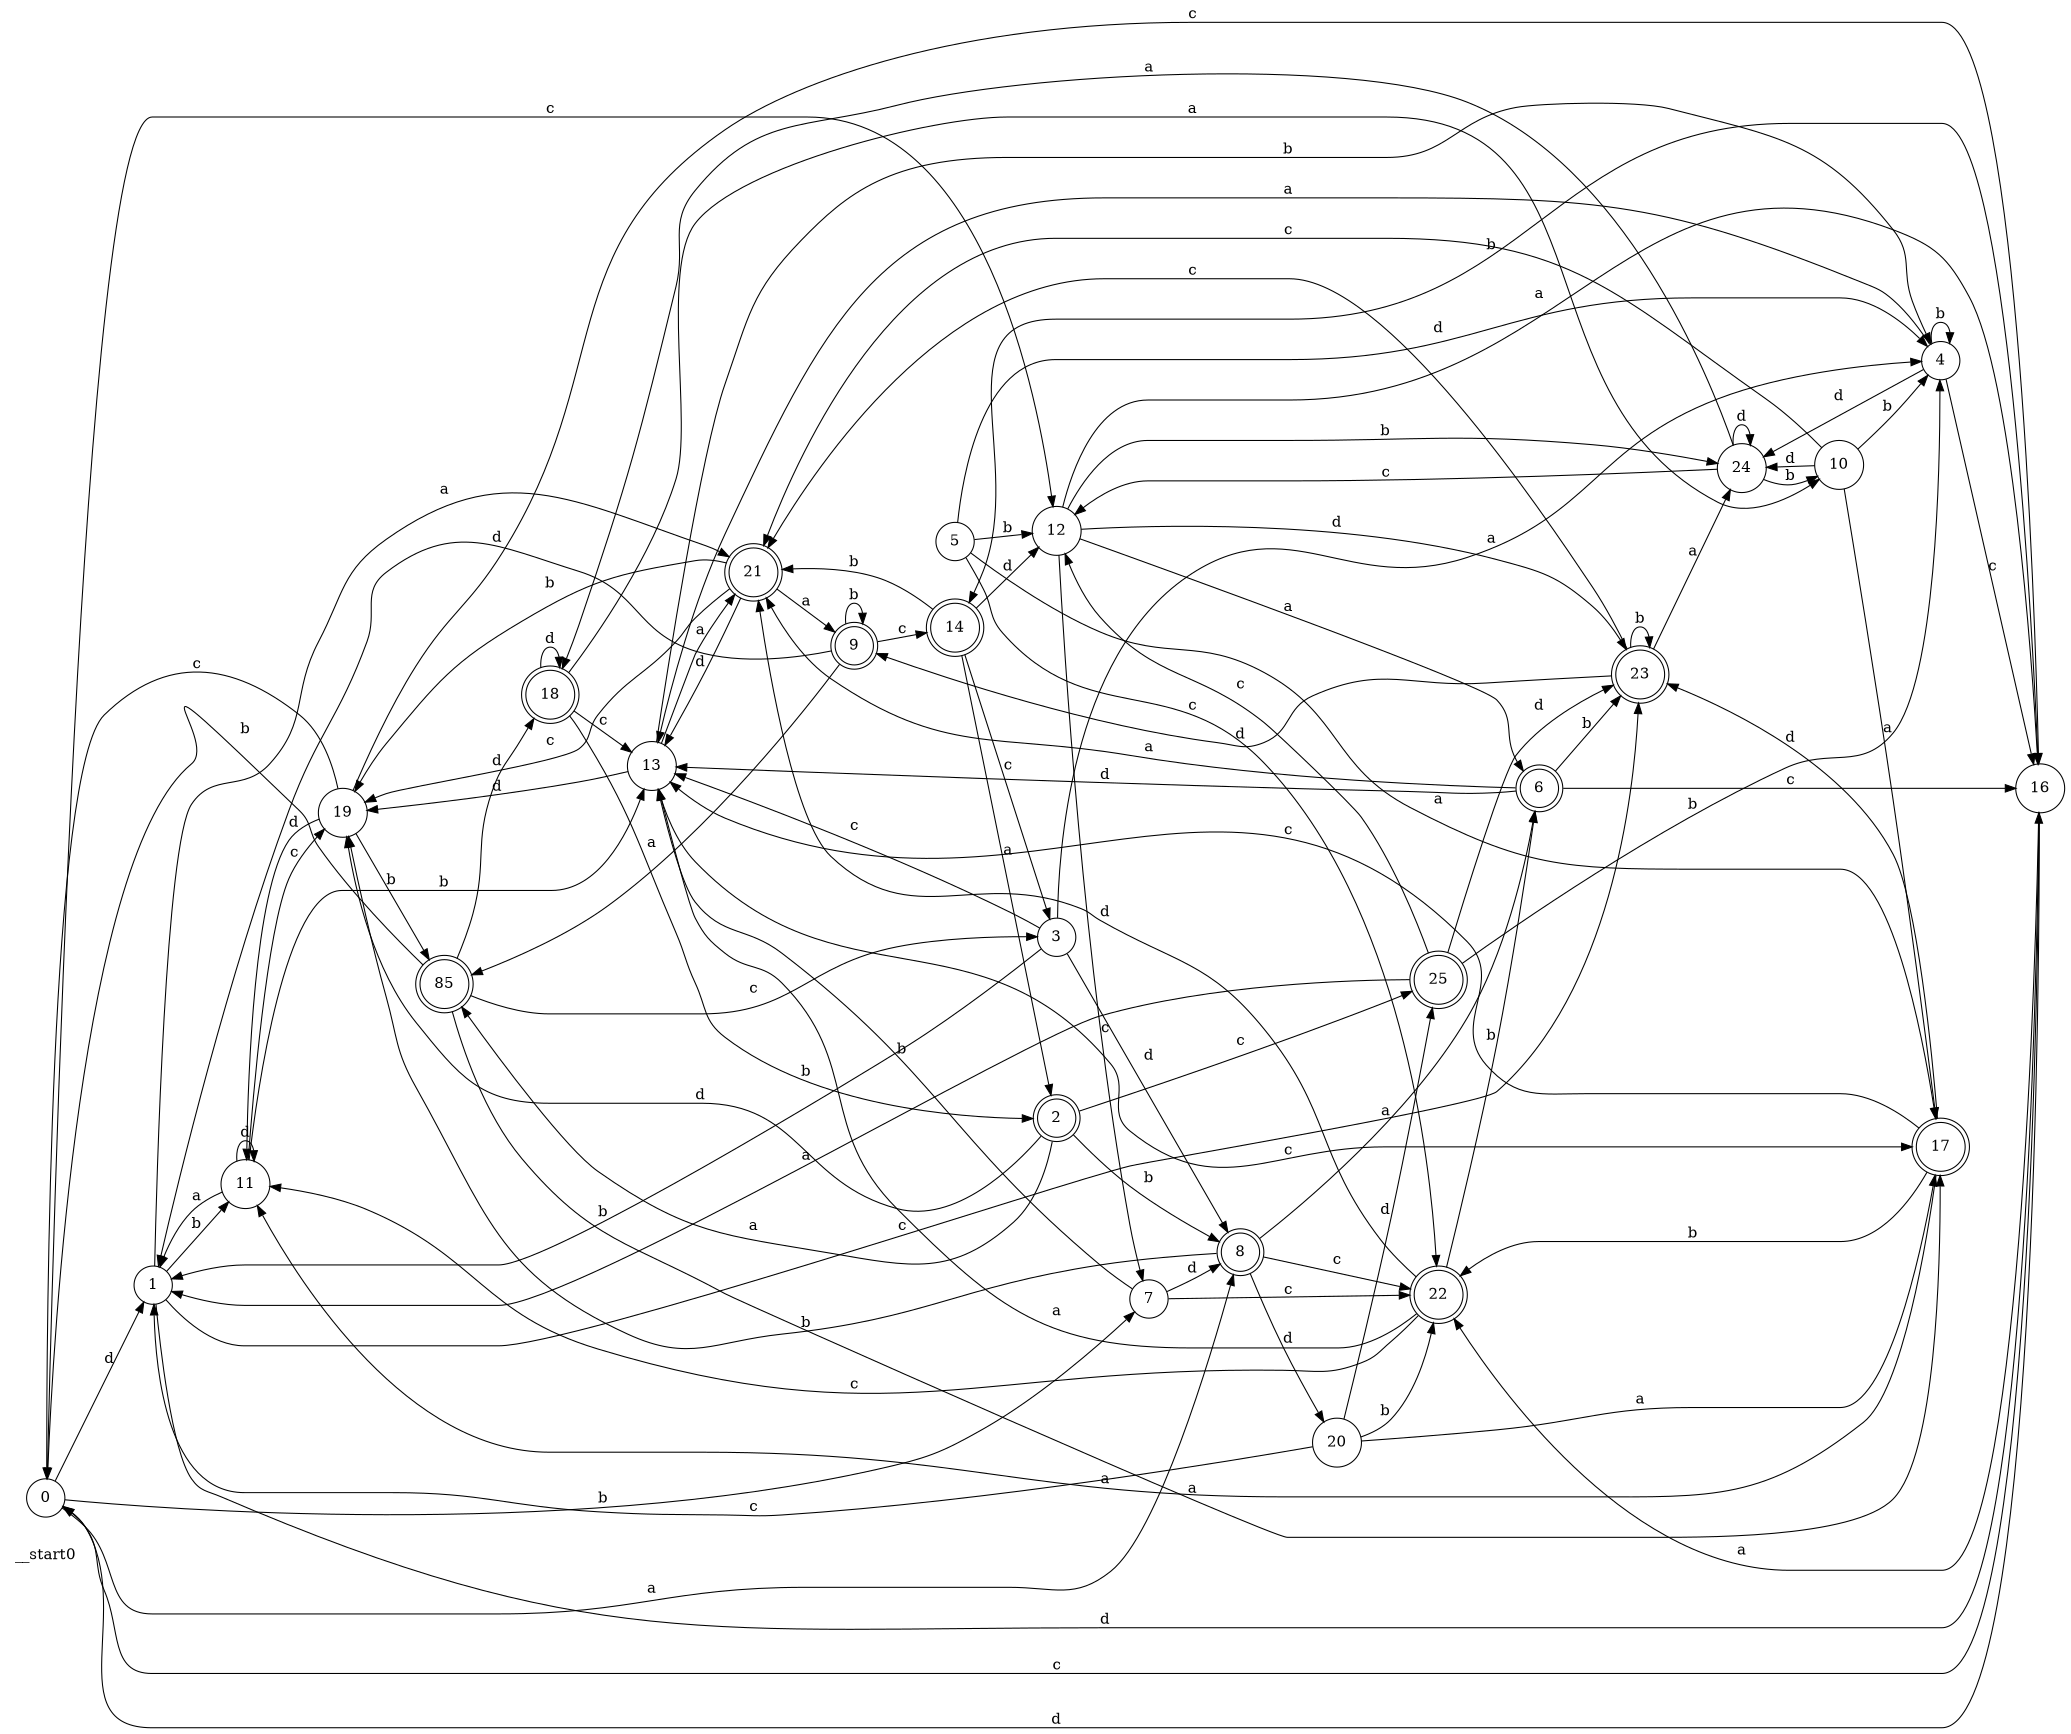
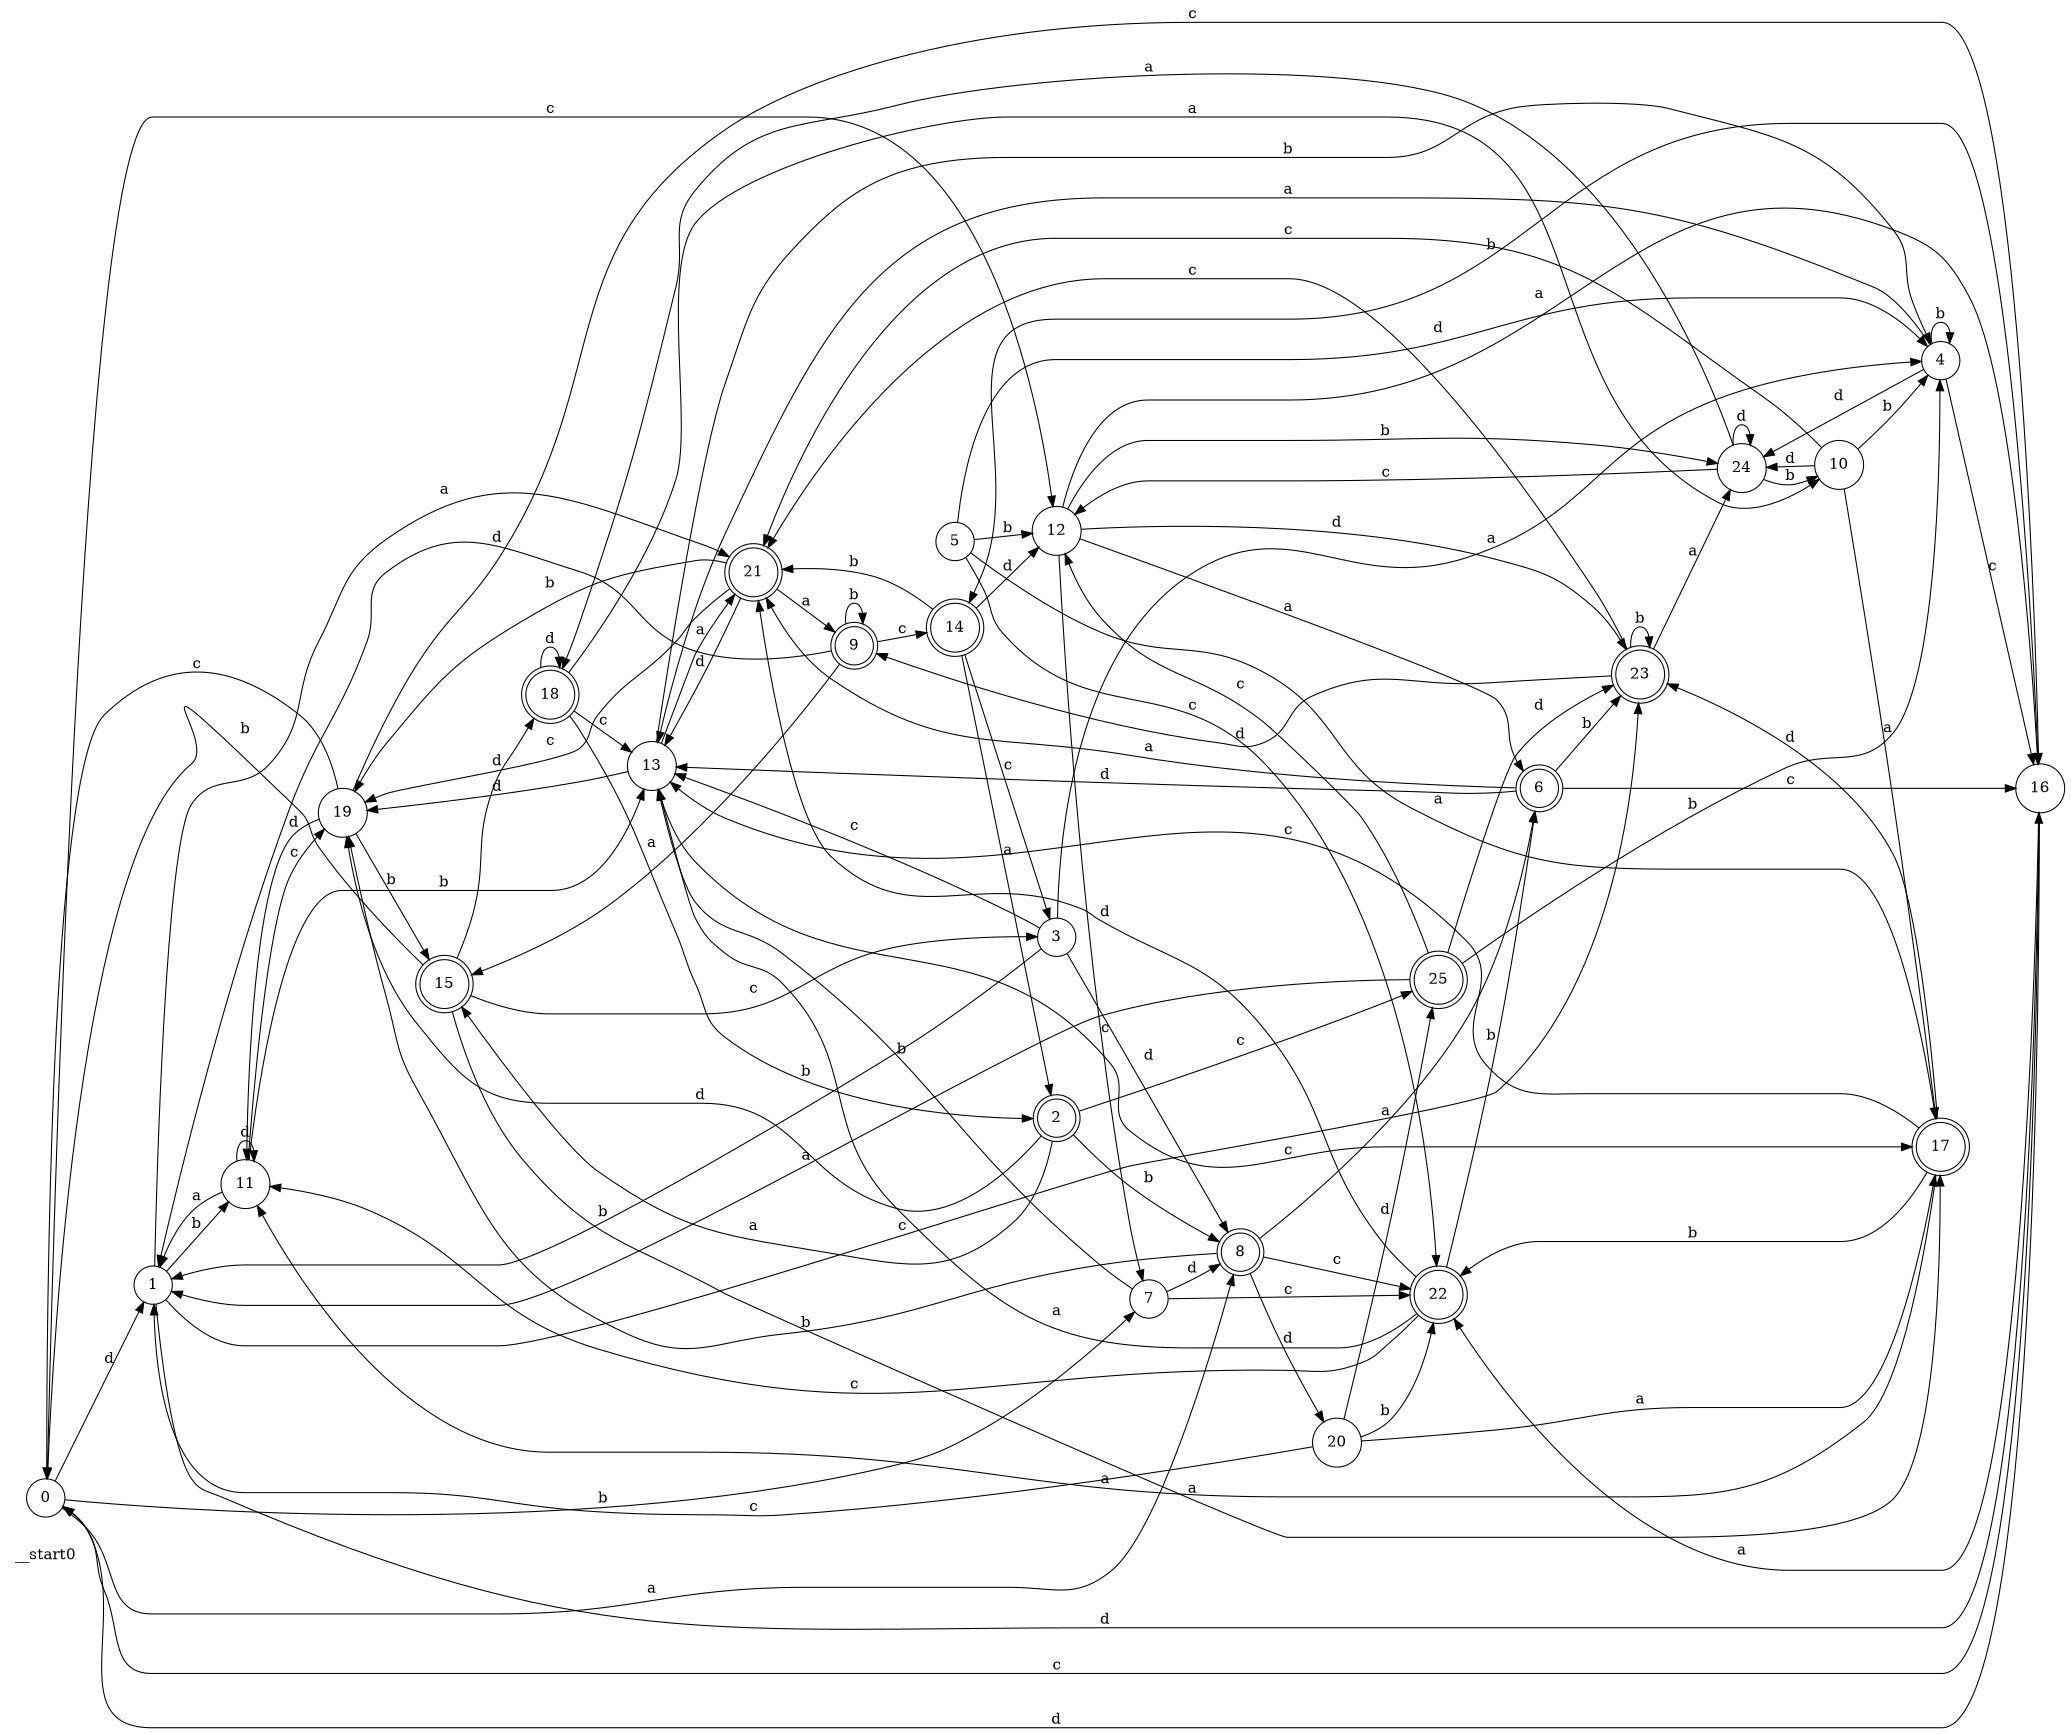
node "85": label "85" -> "15"
